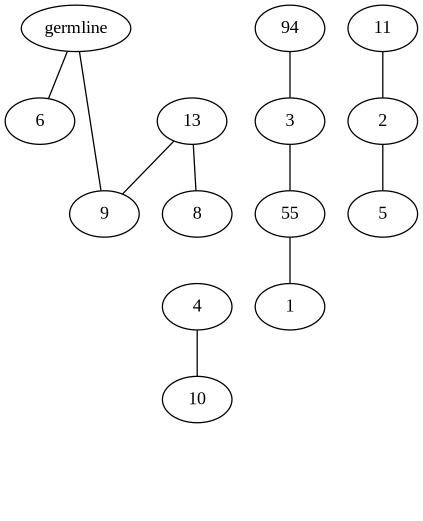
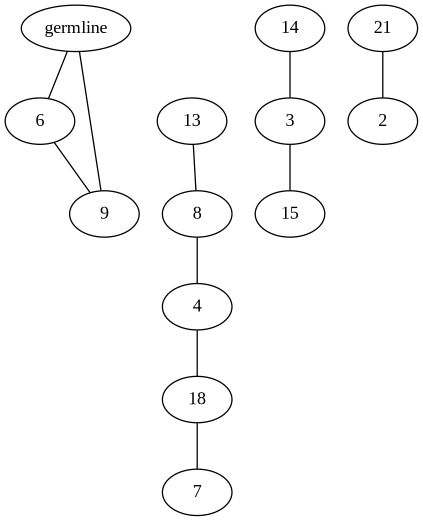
node "94": label "94" -> "14"
node "11": label "11" -> "21"
edge "13" -- "9": now "6" -- "9"
node "55": label "55" -> "15"
node "5": removed
edge "8" -- "4": added
node "1": removed
node "10": label "10" -> "18"
node "7": added
